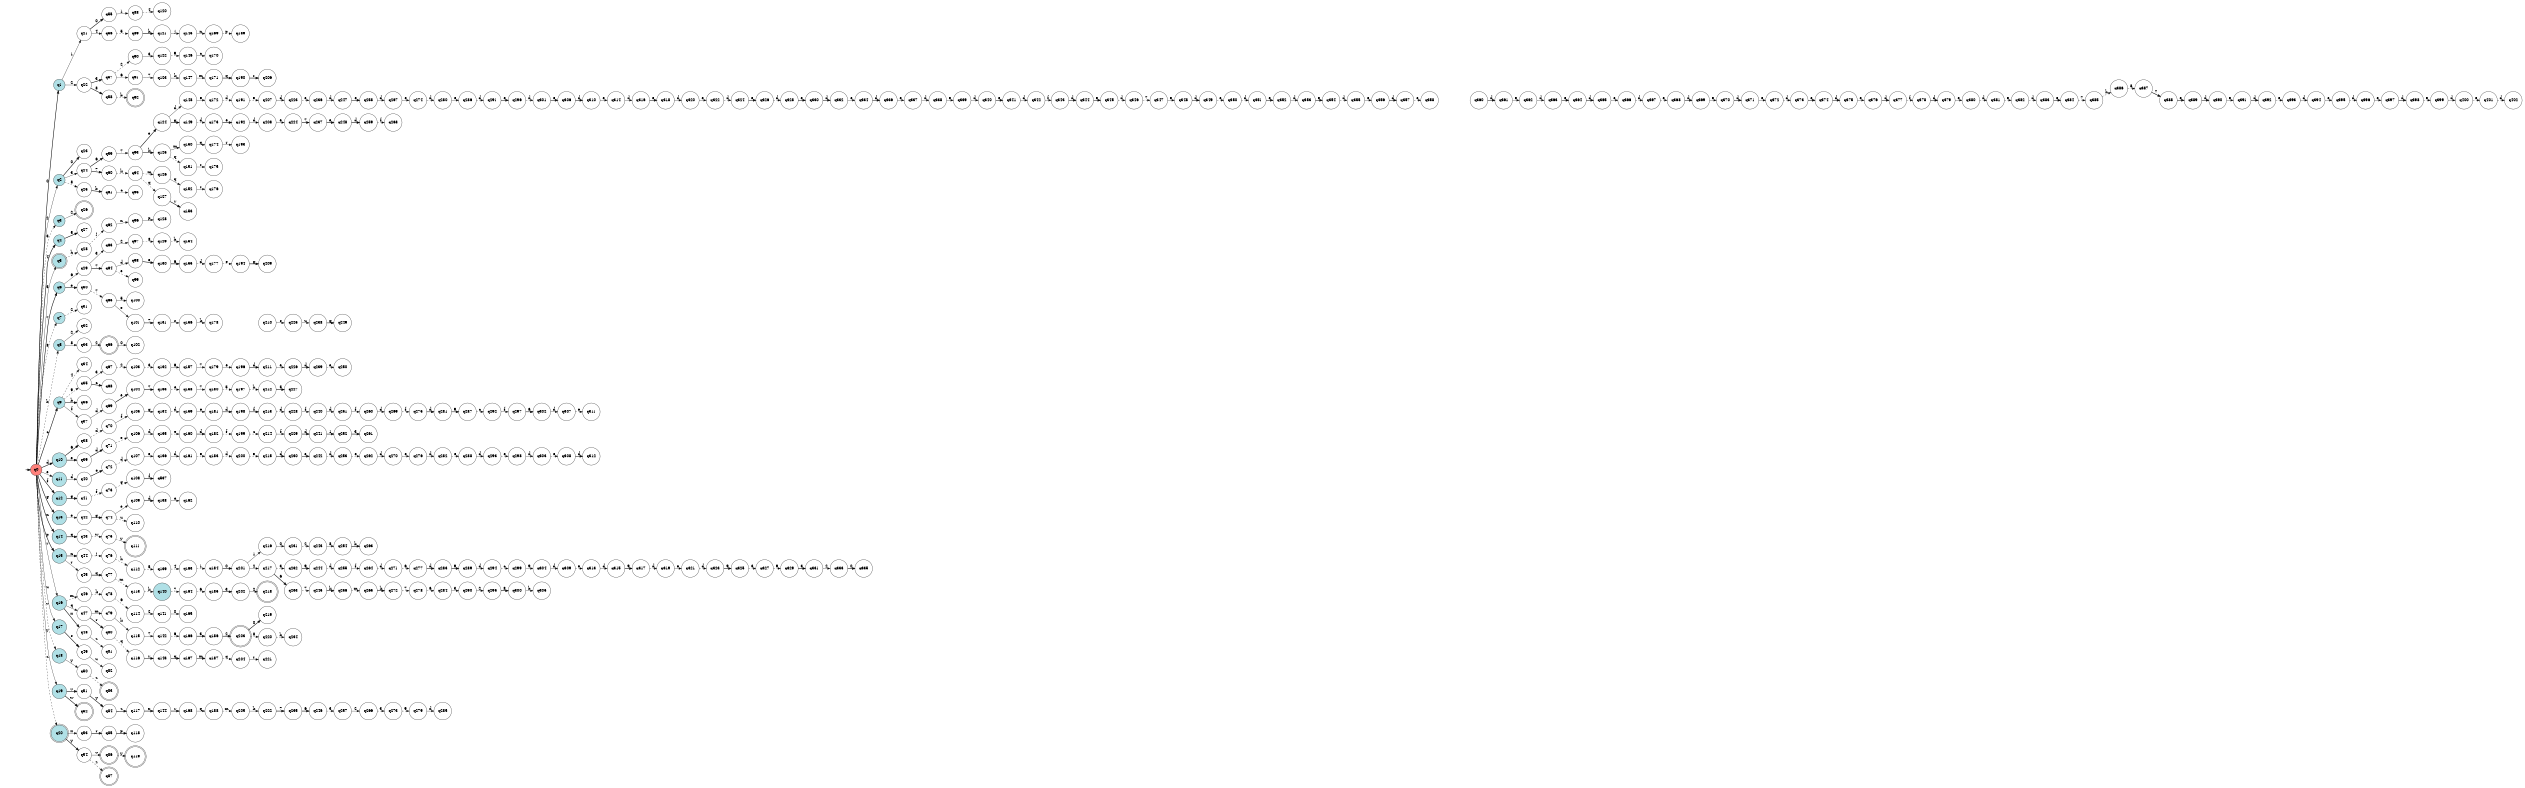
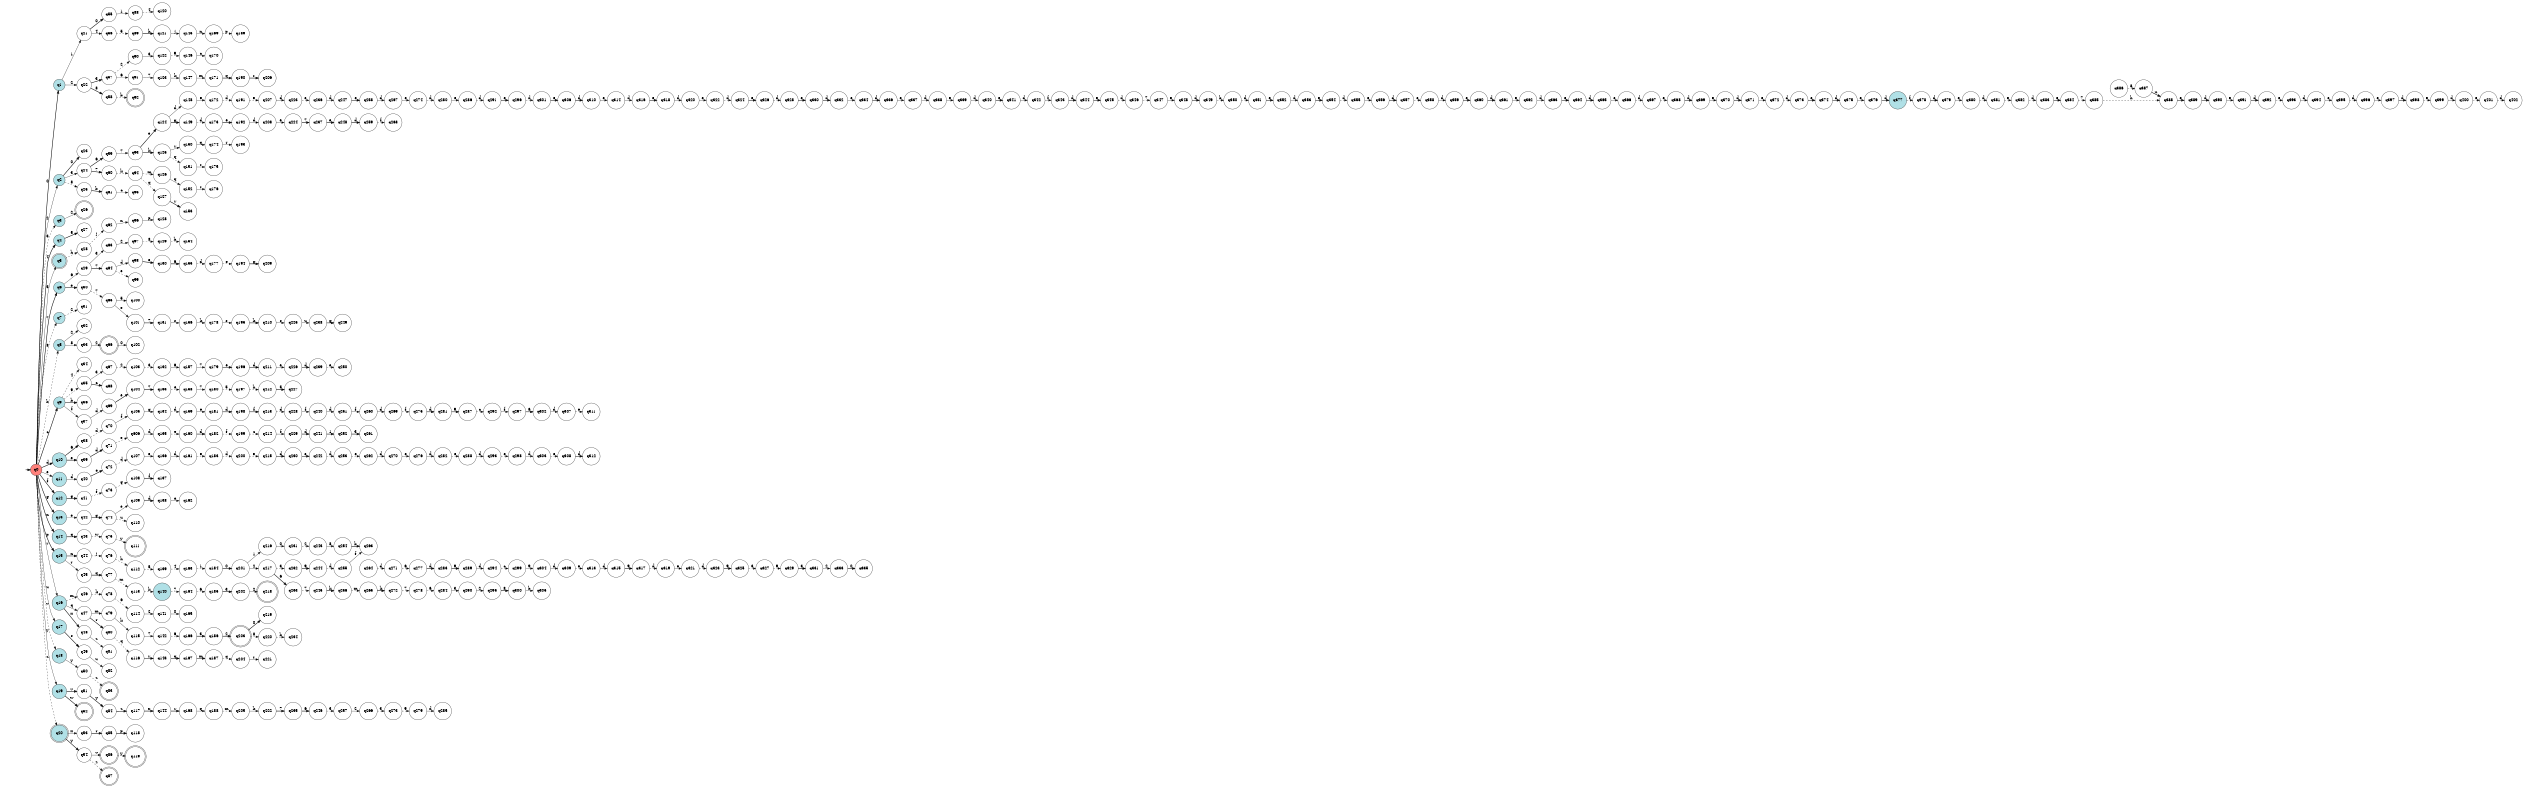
edge "q387" -> "q388": label "7" -> "u"
edge "q385" -> "q386": now "q385" -> "q388"
edge "q349" -> "q350": label "e" -> "b"
node "q359": added
node "q377": fillcolor white -> powderblue
edge "q125" -> "q150": label "m" -> "r"
node "q195": added
edge "q179" -> "q196": style solid -> bold
node "q106": label "q106" -> "q606"
node "q537": label "q537" -> "q137"
edge "q255" -> "q264": now "q255" -> "q263"
